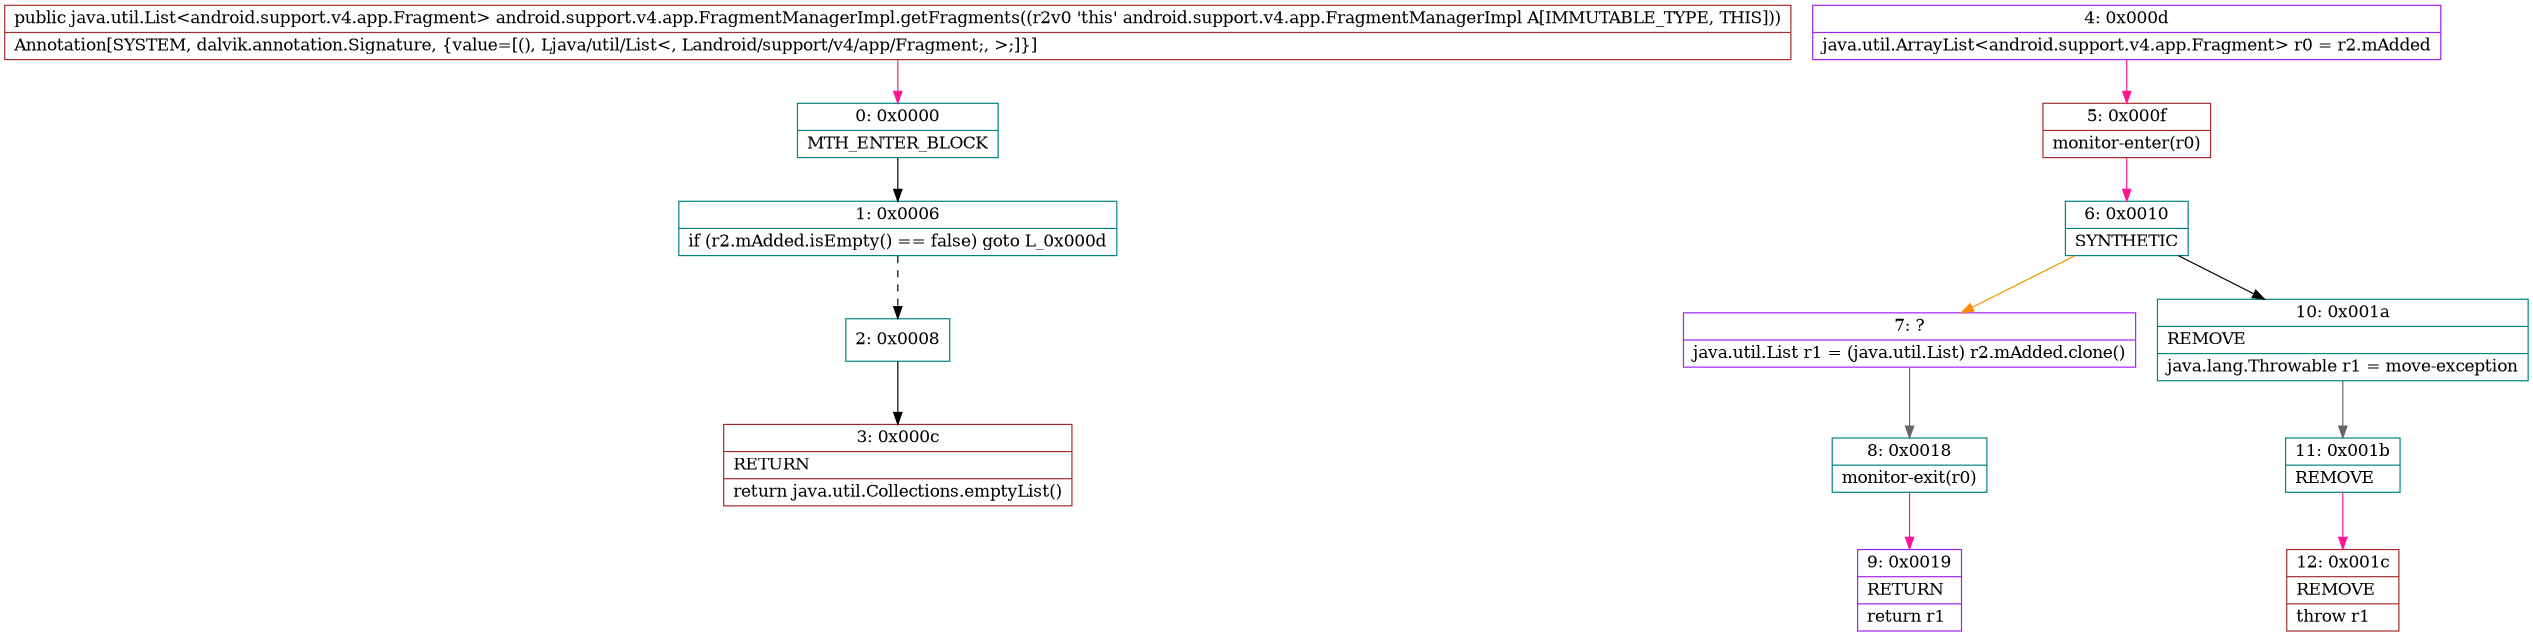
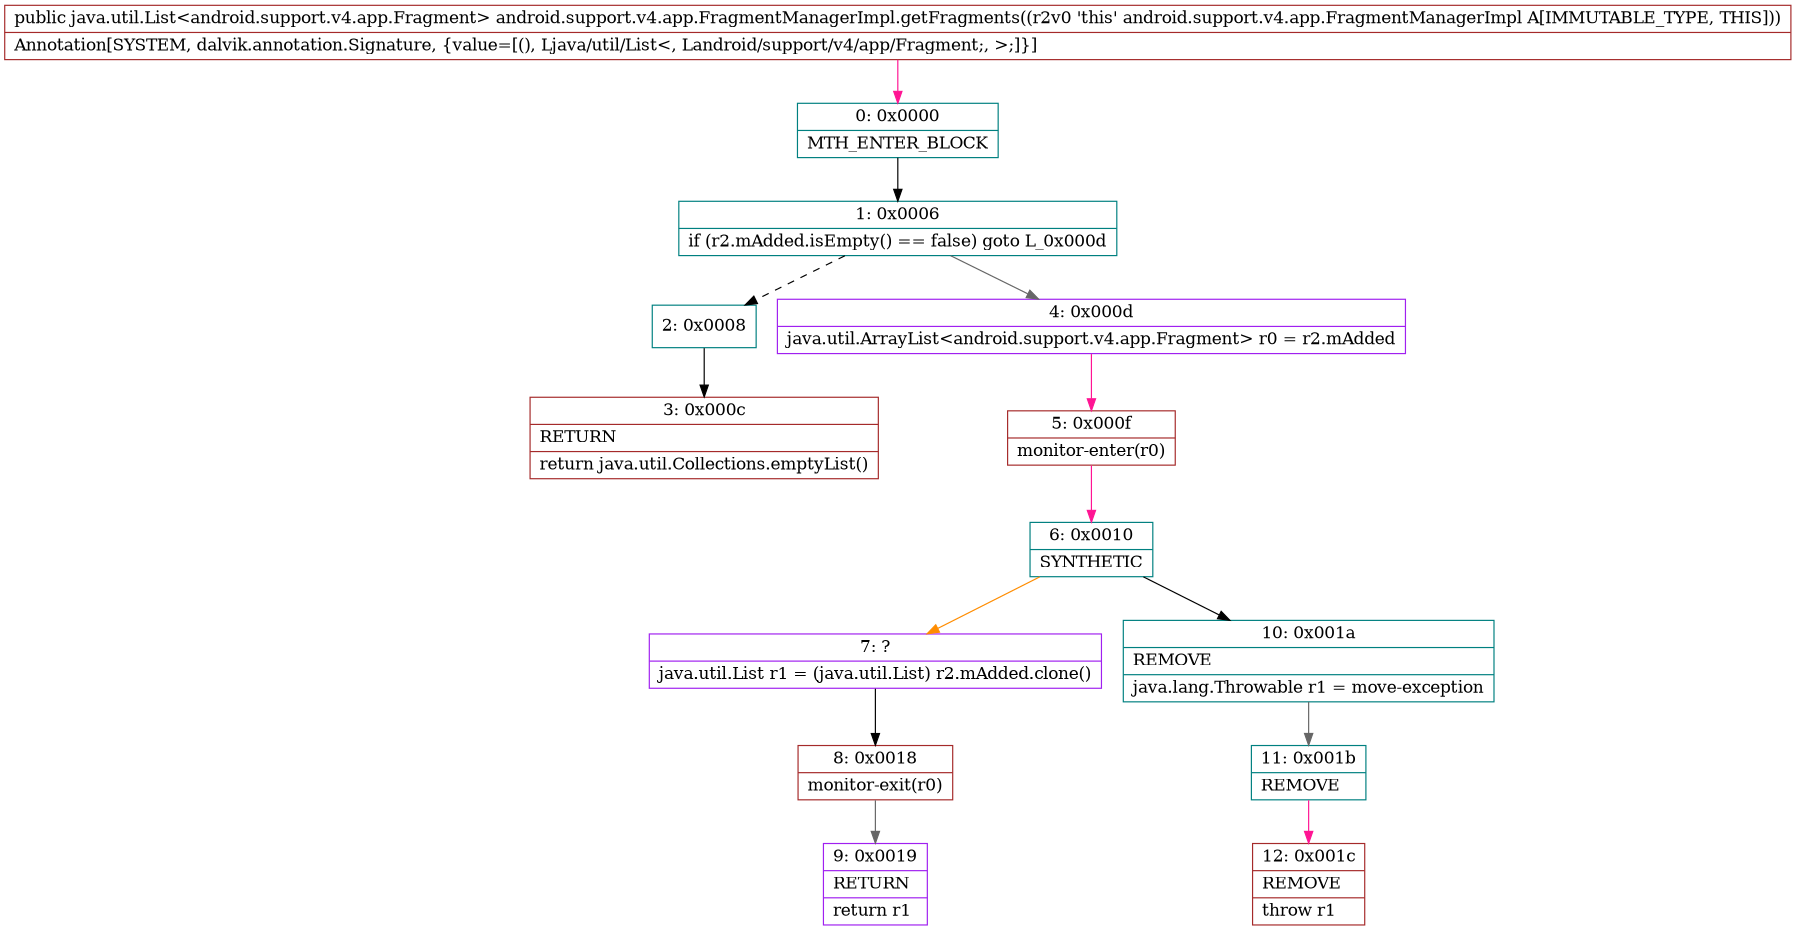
edge "1: 0x0006" -> "4: 0x000d": added
edge "7: ?" -> "8: 0x0018": color gray40 -> black
node "8: 0x0018": color teal -> brown
edge "8: 0x0018" -> "9: 0x0019": color deeppink -> gray40
